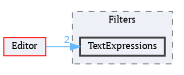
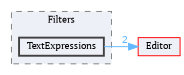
edge "Editor" -> "TextExpressions": reversed
